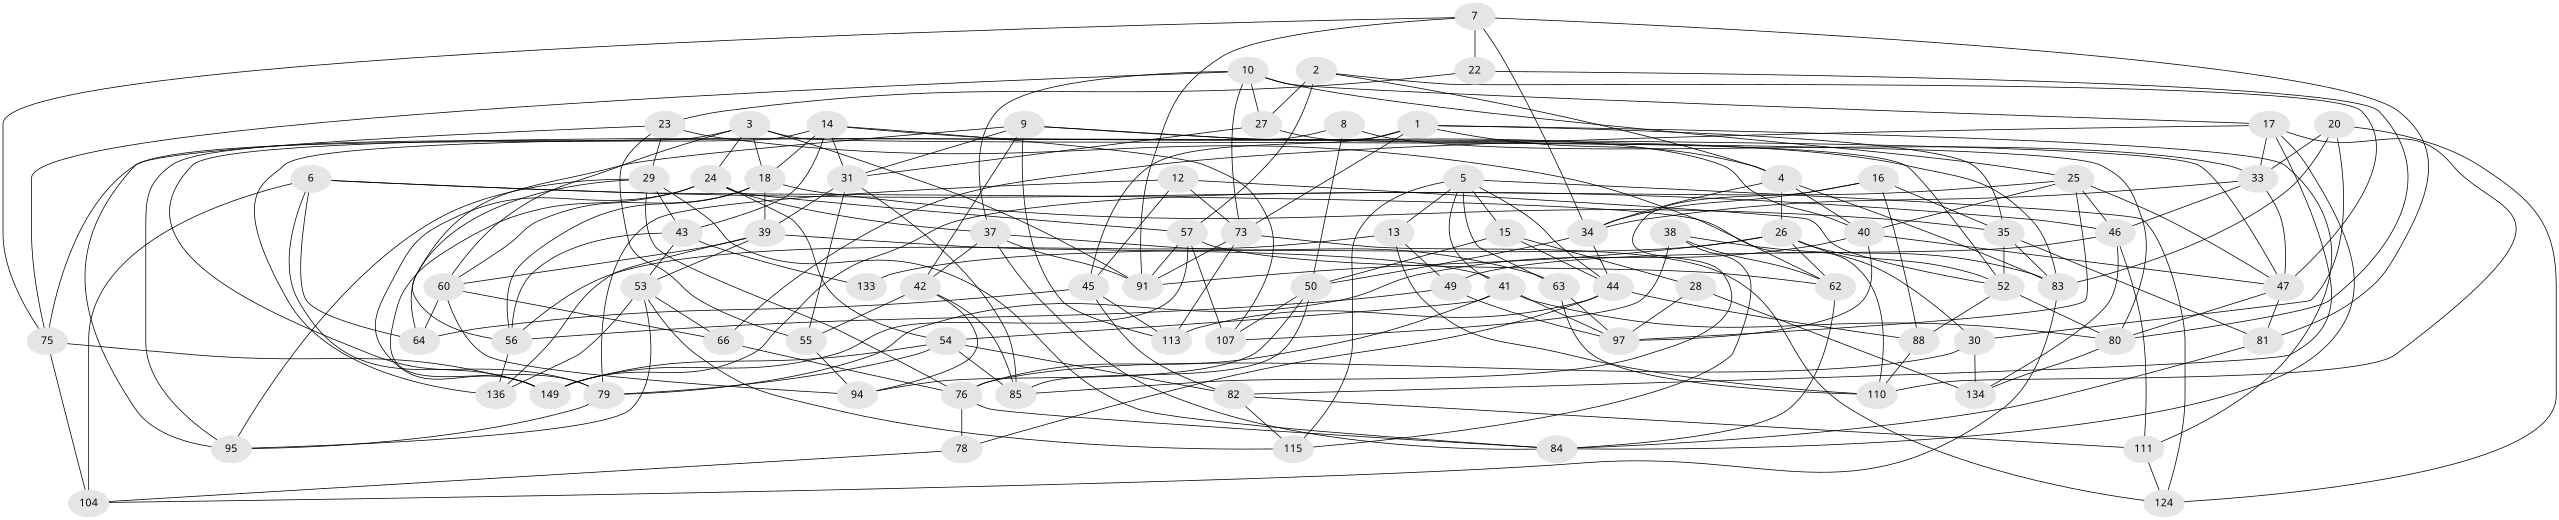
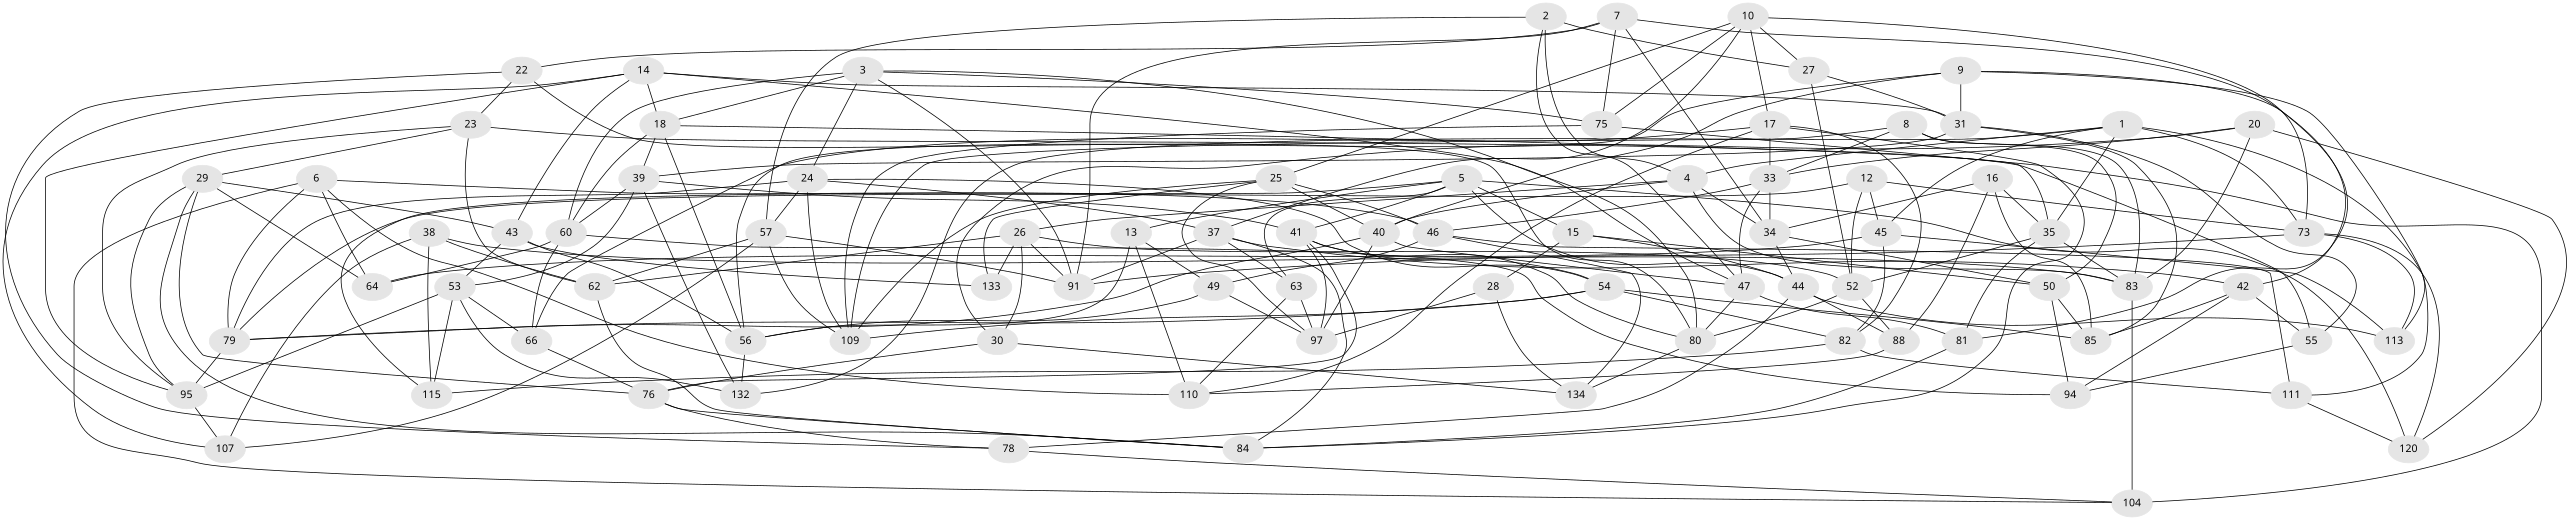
edge "9" -- "83": now "8" -- "83"
edge "25" -- "47": now "25" -- "133"
edge "50" -- "107": now "95" -- "107"
node "136": label "136" -> "132"
node "149": label "149" -> "109"
edge "22" -- "78": added
node "124": label "124" -> "120"
